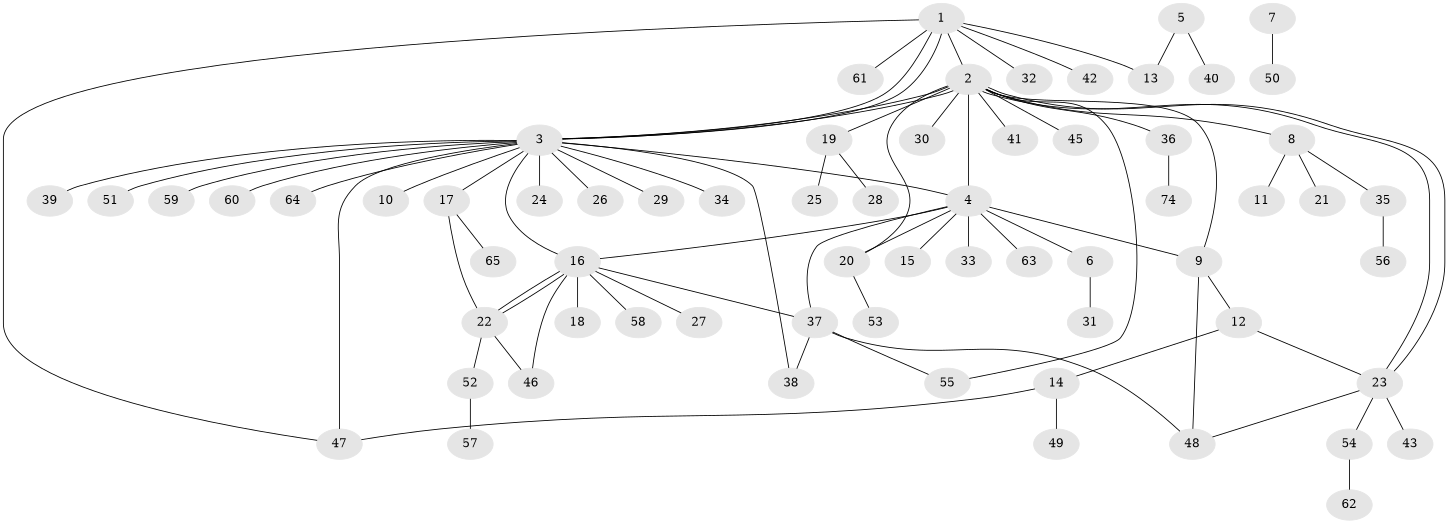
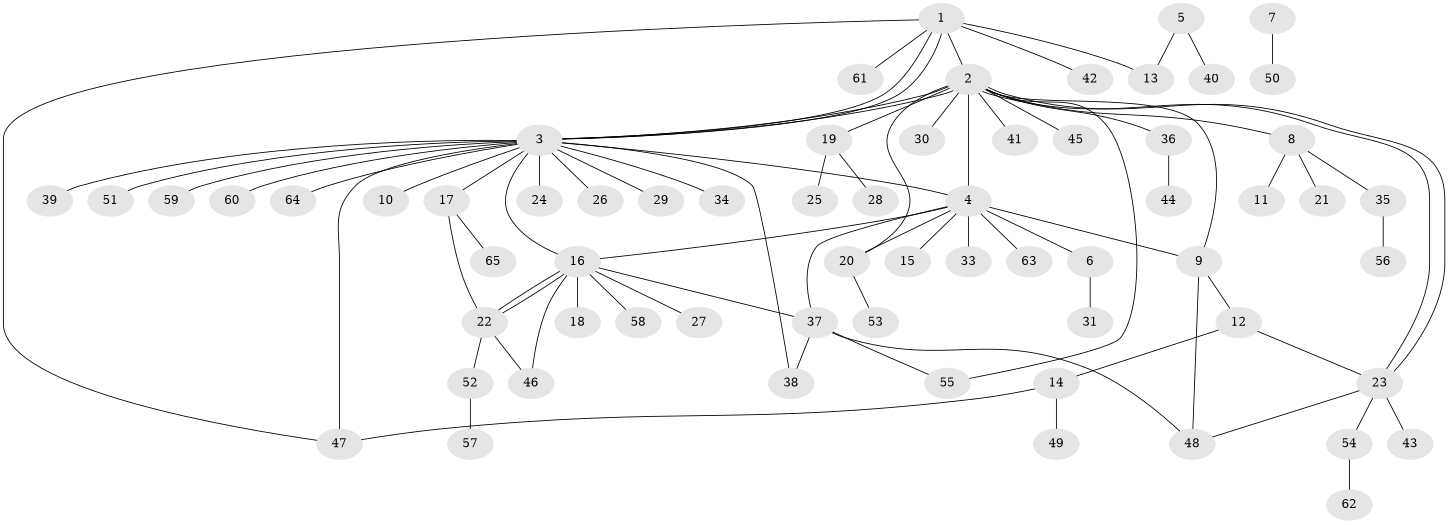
node "32": removed
node "74": label "74" -> "44"
